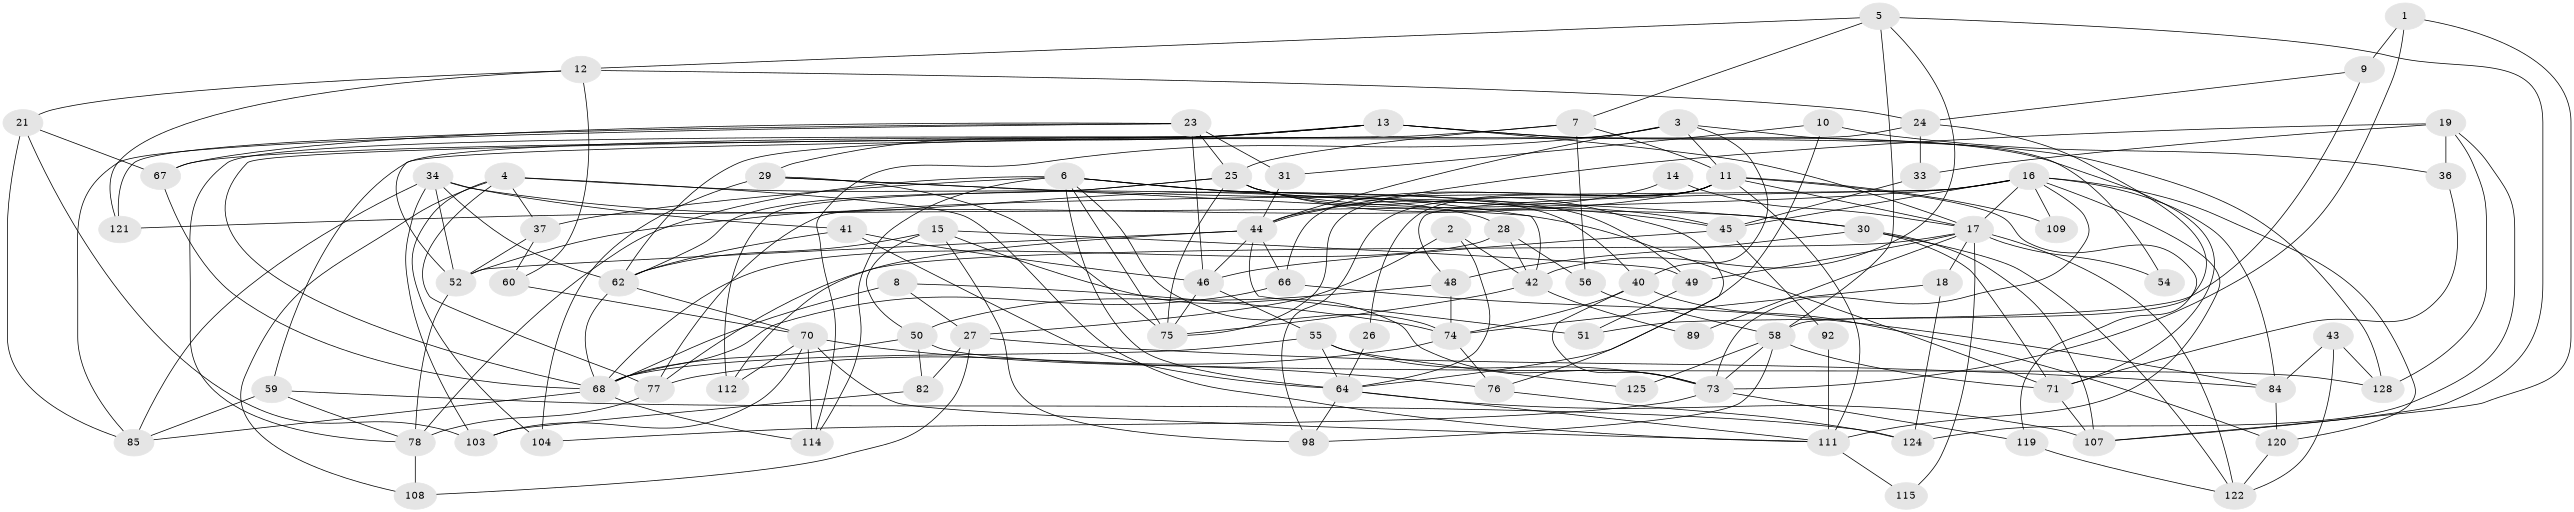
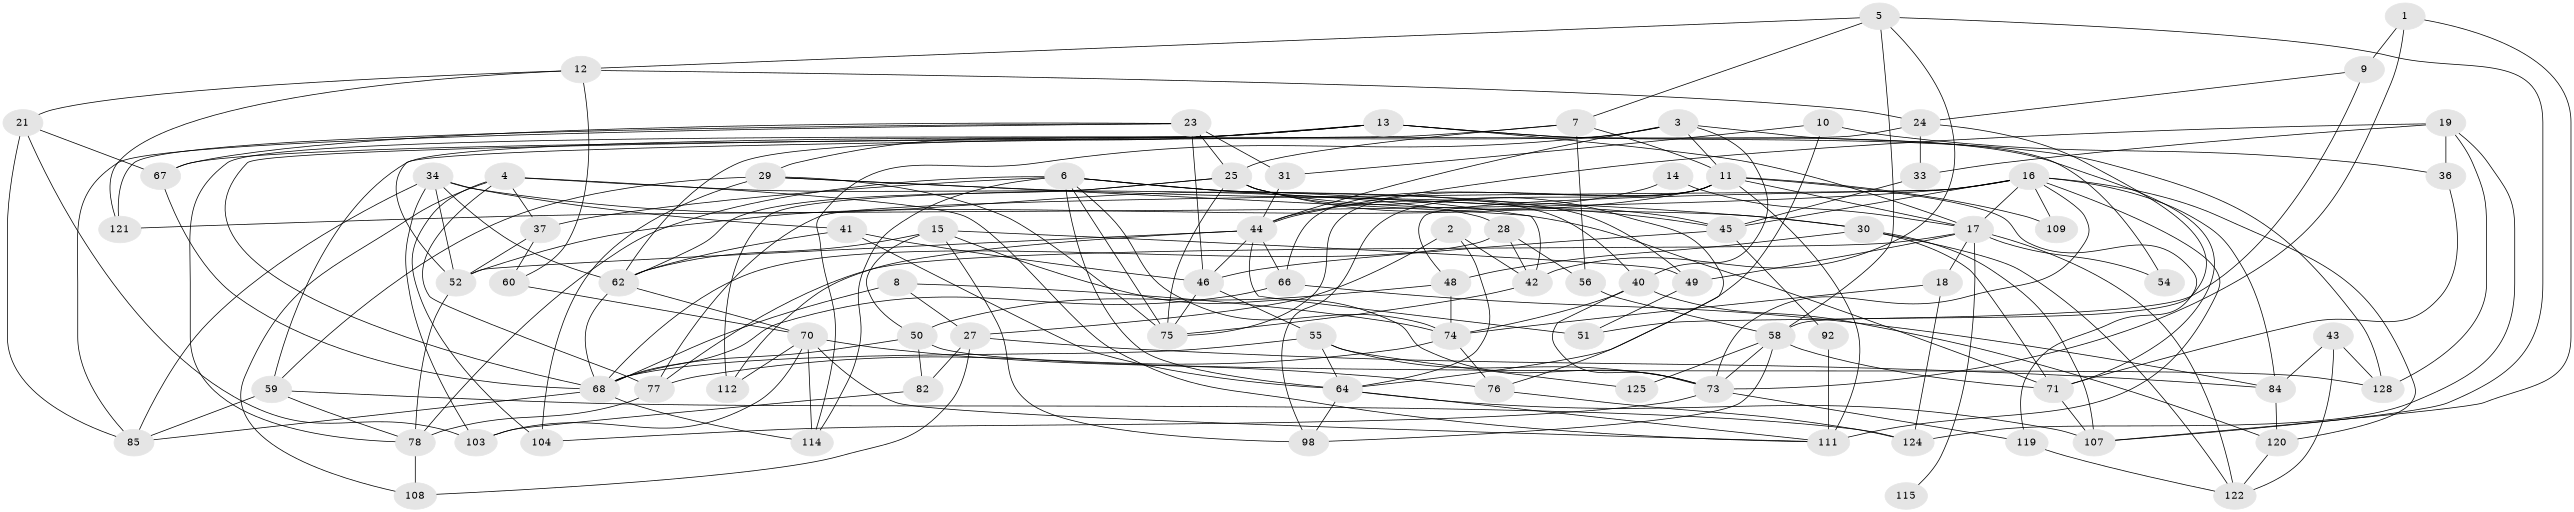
edge "29" -- "59": added
node "26": removed
node "89": removed
edge "111" -- "115": removed
